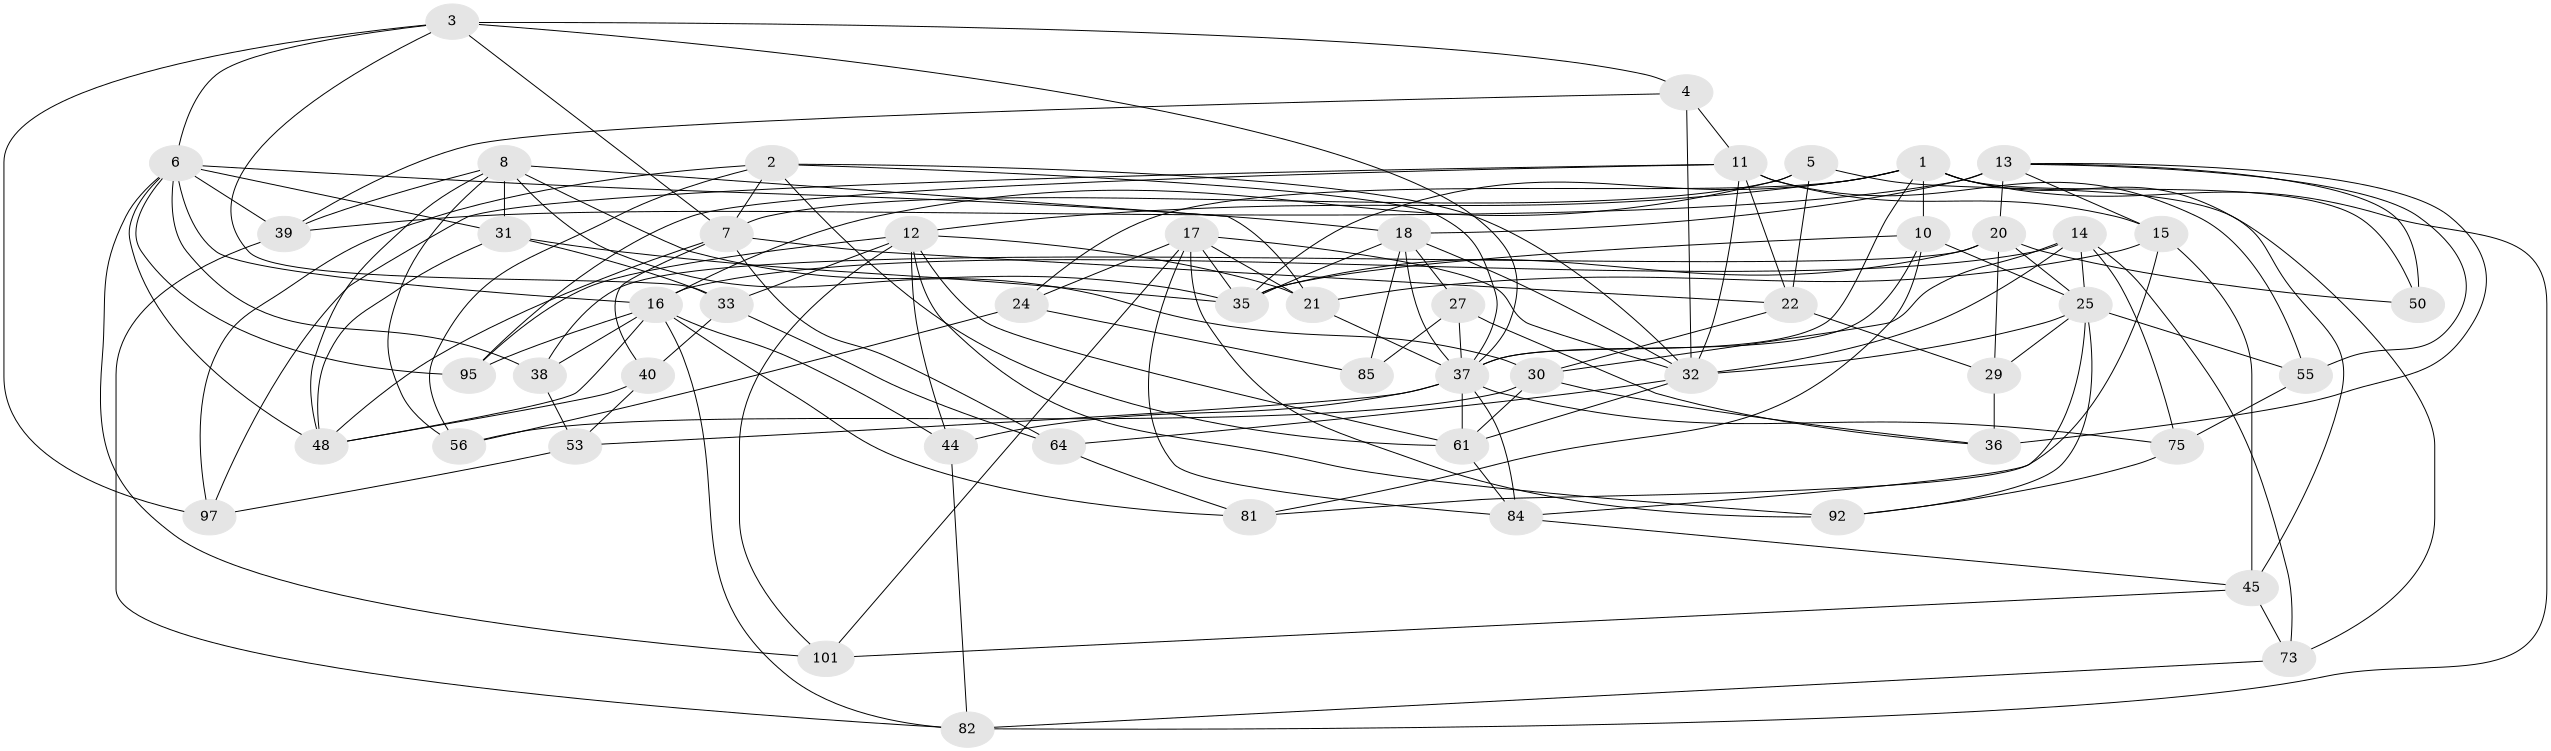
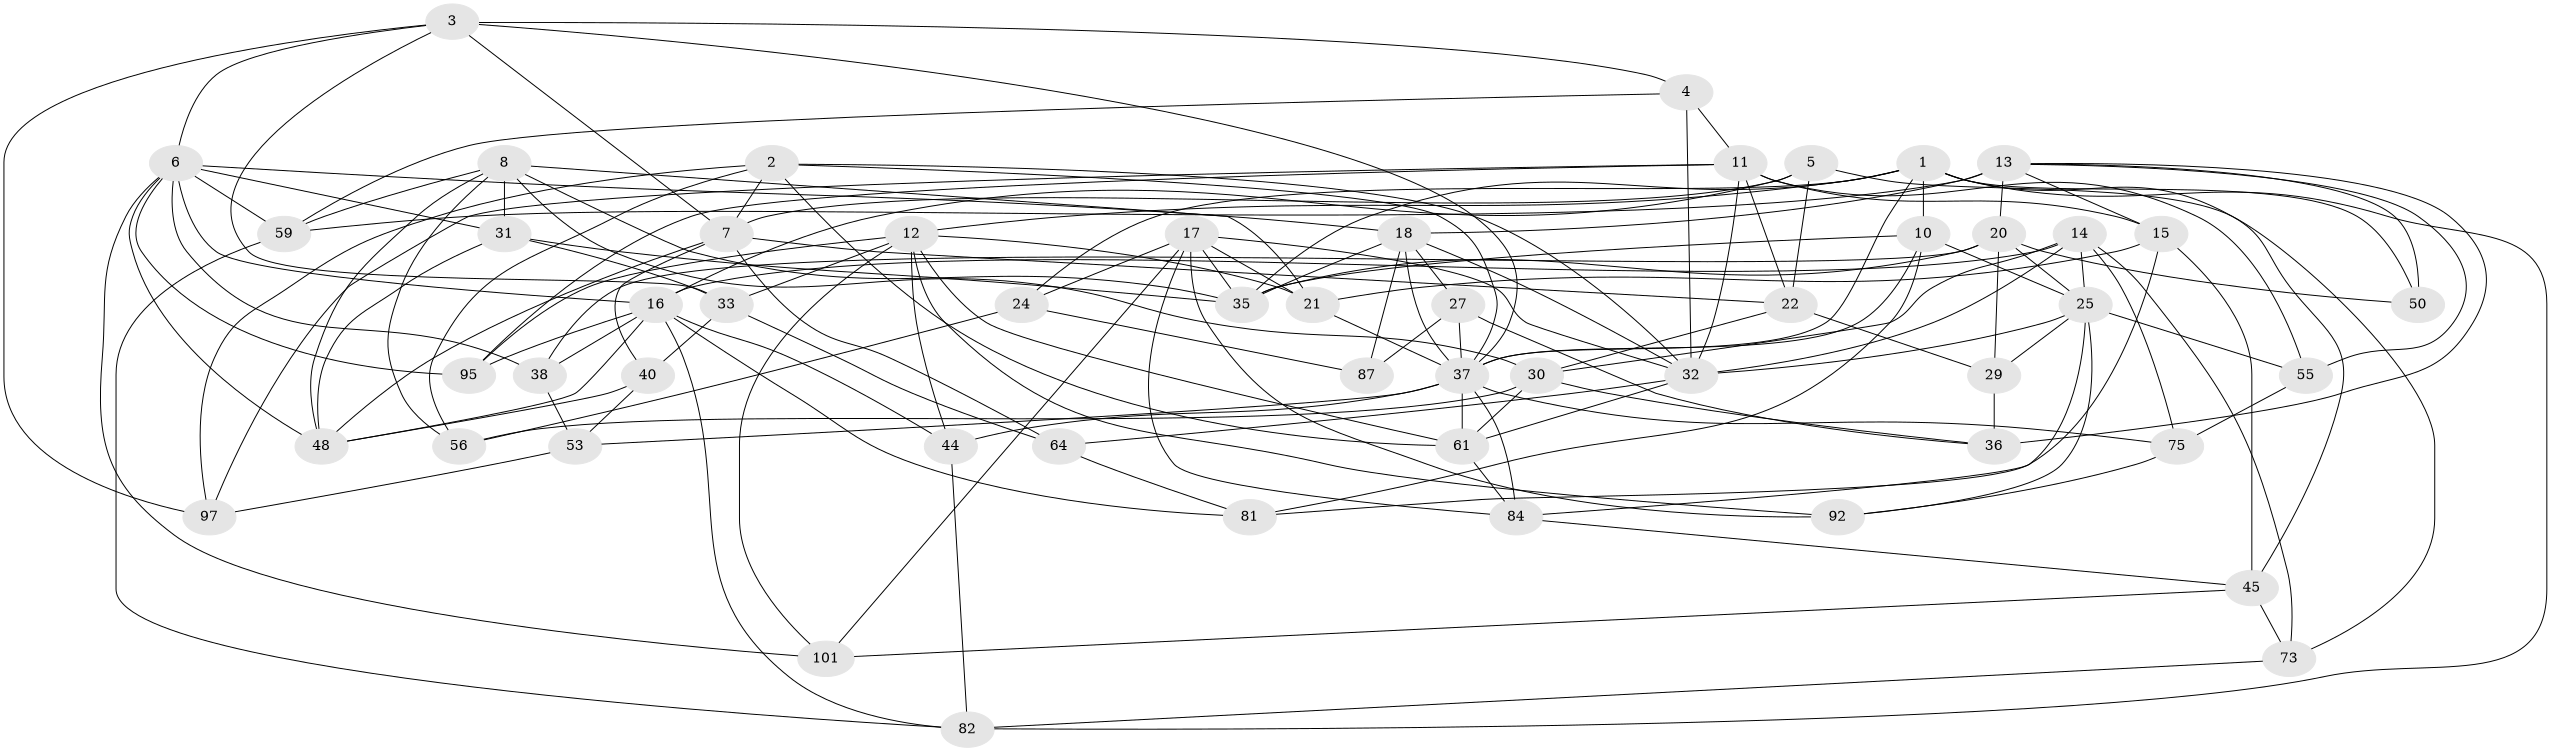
node "39": label "39" -> "59"
node "85": label "85" -> "87"
